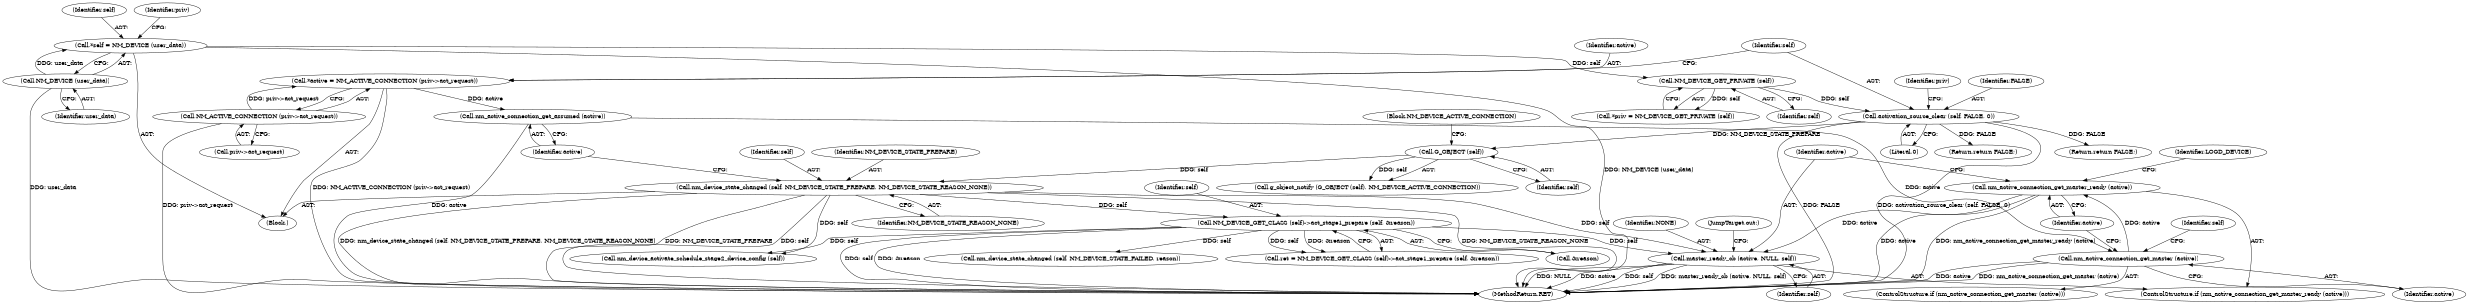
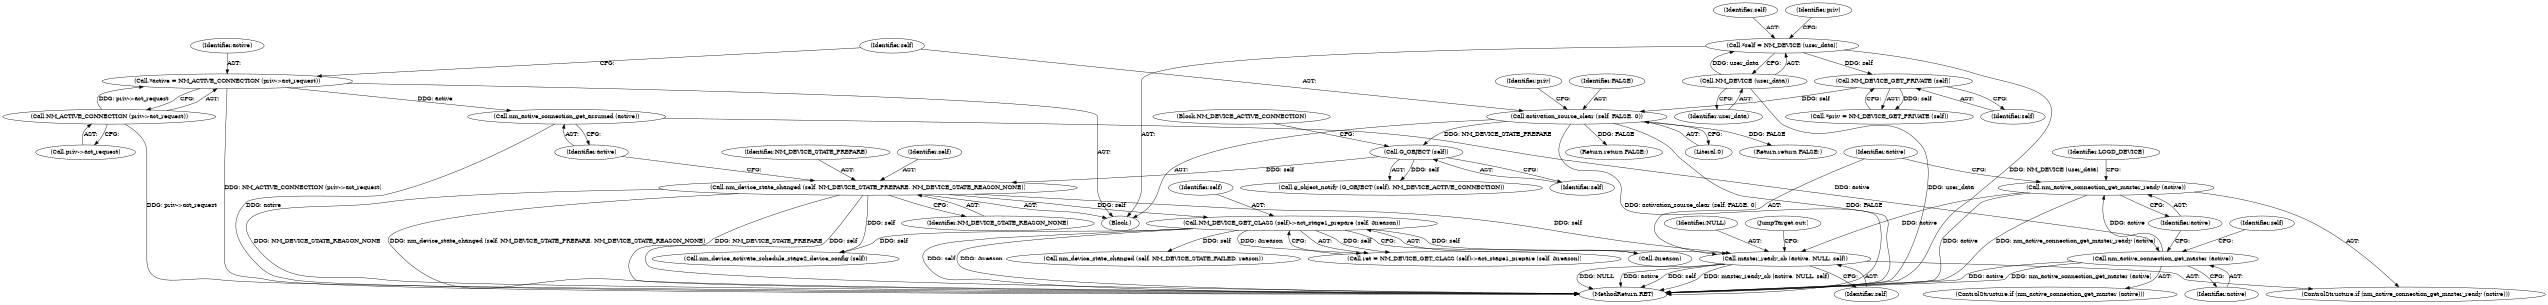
edge "(Call,activation_source_clear (self, FALSE, 0))" -> "(Block,)": added, label "AST:"
node "(Identifier,NONE)": label "(Identifier,NONE)" -> "(Identifier,NULL)"
